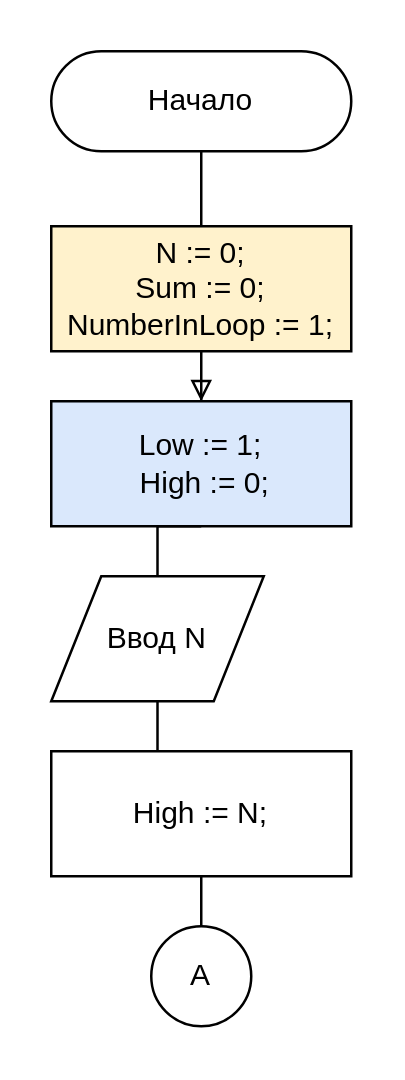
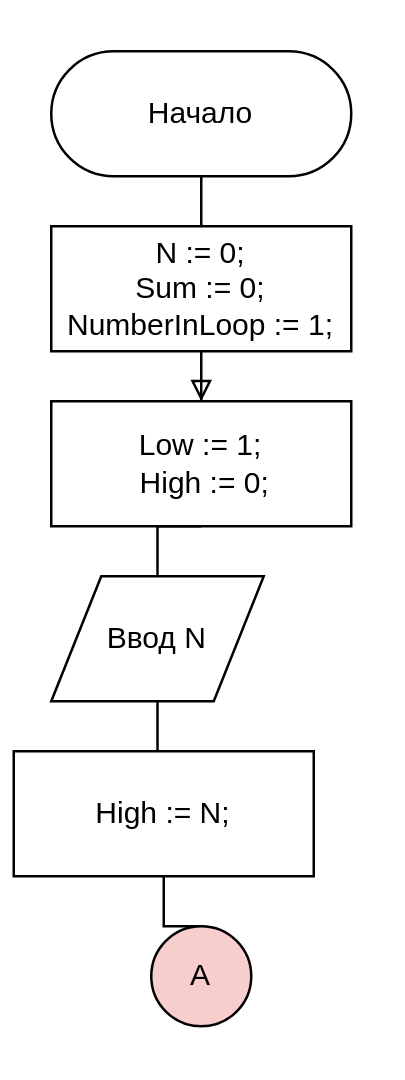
node "Начало": size 300x100 -> 300x125
node "N := 0; Sum := 0; NumberInLoop := 1;": fillcolor #fff2cc -> #ffffff
node "Low := 1; High := 0;": fillcolor #dae8fc -> #ffffff
node "High := N;": moved (201, 814) -> (164, 814)
node "A": fillcolor #ffffff -> #f8cecc
